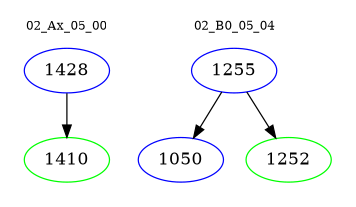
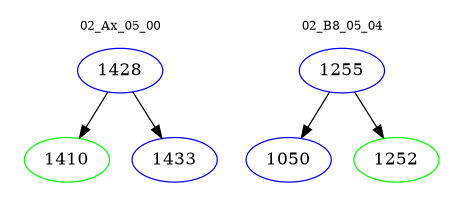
cluster "02_B0_05_04": label "02_B0_05_04" -> "02_B8_05_04"
node "1433": added
